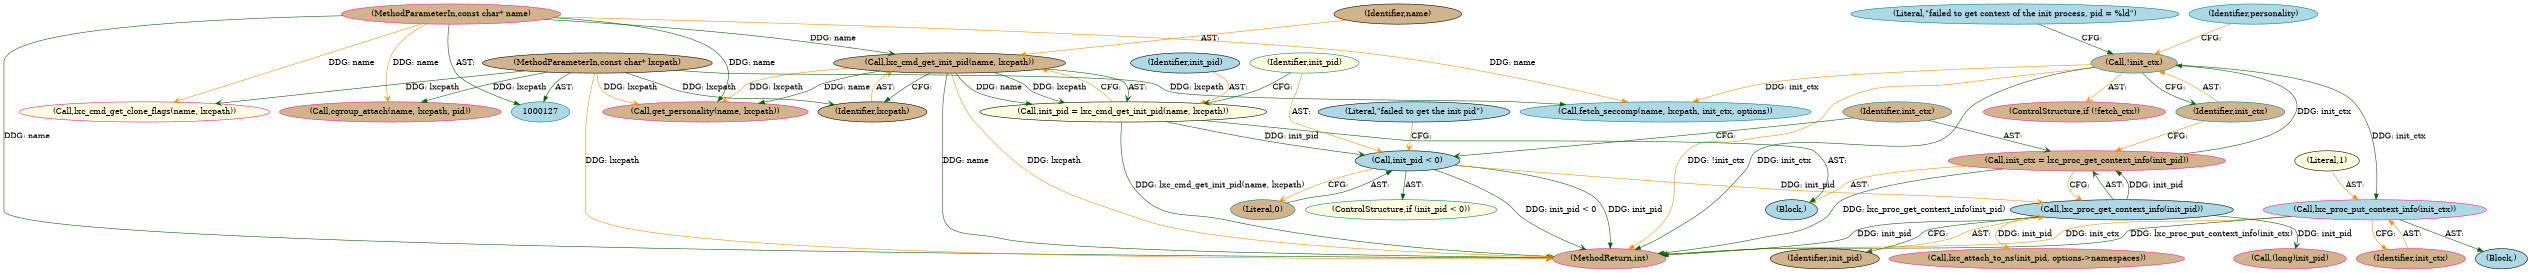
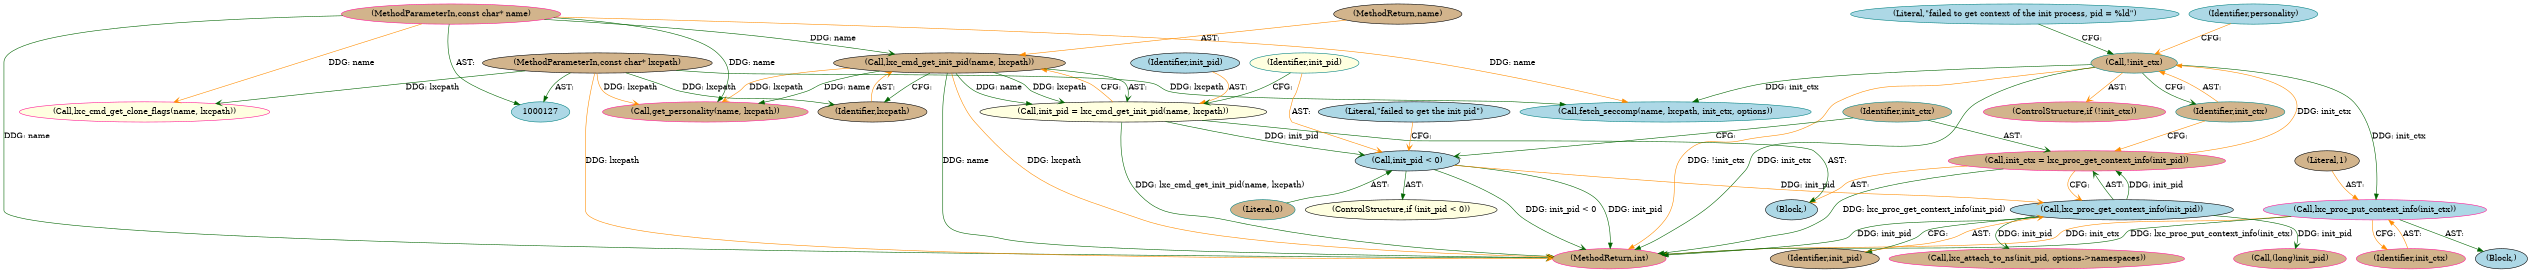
node "(Identifier,name)": label "(Identifier,name)" -> "(MethodReturn,name)"
edge "(Call,!init_ctx)" -> "(Call,fetch_seccomp(name, lxcpath, init_ctx, options))": color darkorange -> darkgreen
edge "(Call,init_ctx = lxc_proc_get_context_info(init_pid))" -> "(Call,!init_ctx)": color darkgreen -> darkorange
node "(Call,cgroup_attach(name, lxcpath, pid))": removed
node "(ControlStructure,if (!fetch_ctx))": label "(ControlStructure,if (!fetch_ctx))" -> "(ControlStructure,if (!init_ctx))"
node "(Literal,1)": fillcolor lightyellow -> tan
edge "(Call,init_pid < 0)" -> "(Literal,0)": removed, label "CFG:"
node "(ControlStructure,if (init_pid < 0))": color teal -> black
edge "(Call,lxc_proc_get_context_info(init_pid))" -> "(Call,lxc_attach_to_ns(init_pid, options->namespaces))": color darkorange -> darkgreen
